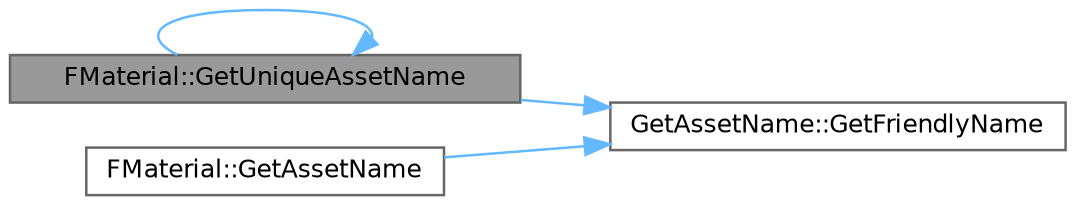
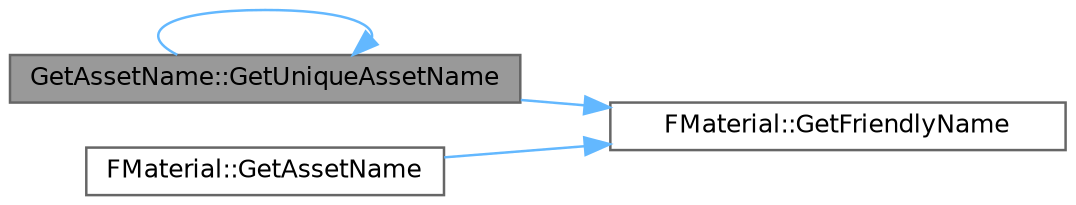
node "FMaterial::GetUniqueAssetName": label "FMaterial::GetUniqueAssetName" -> "GetAssetName::GetUniqueAssetName"
node "GetAssetName::GetFriendlyName": label "GetAssetName::GetFriendlyName" -> "FMaterial::GetFriendlyName"
